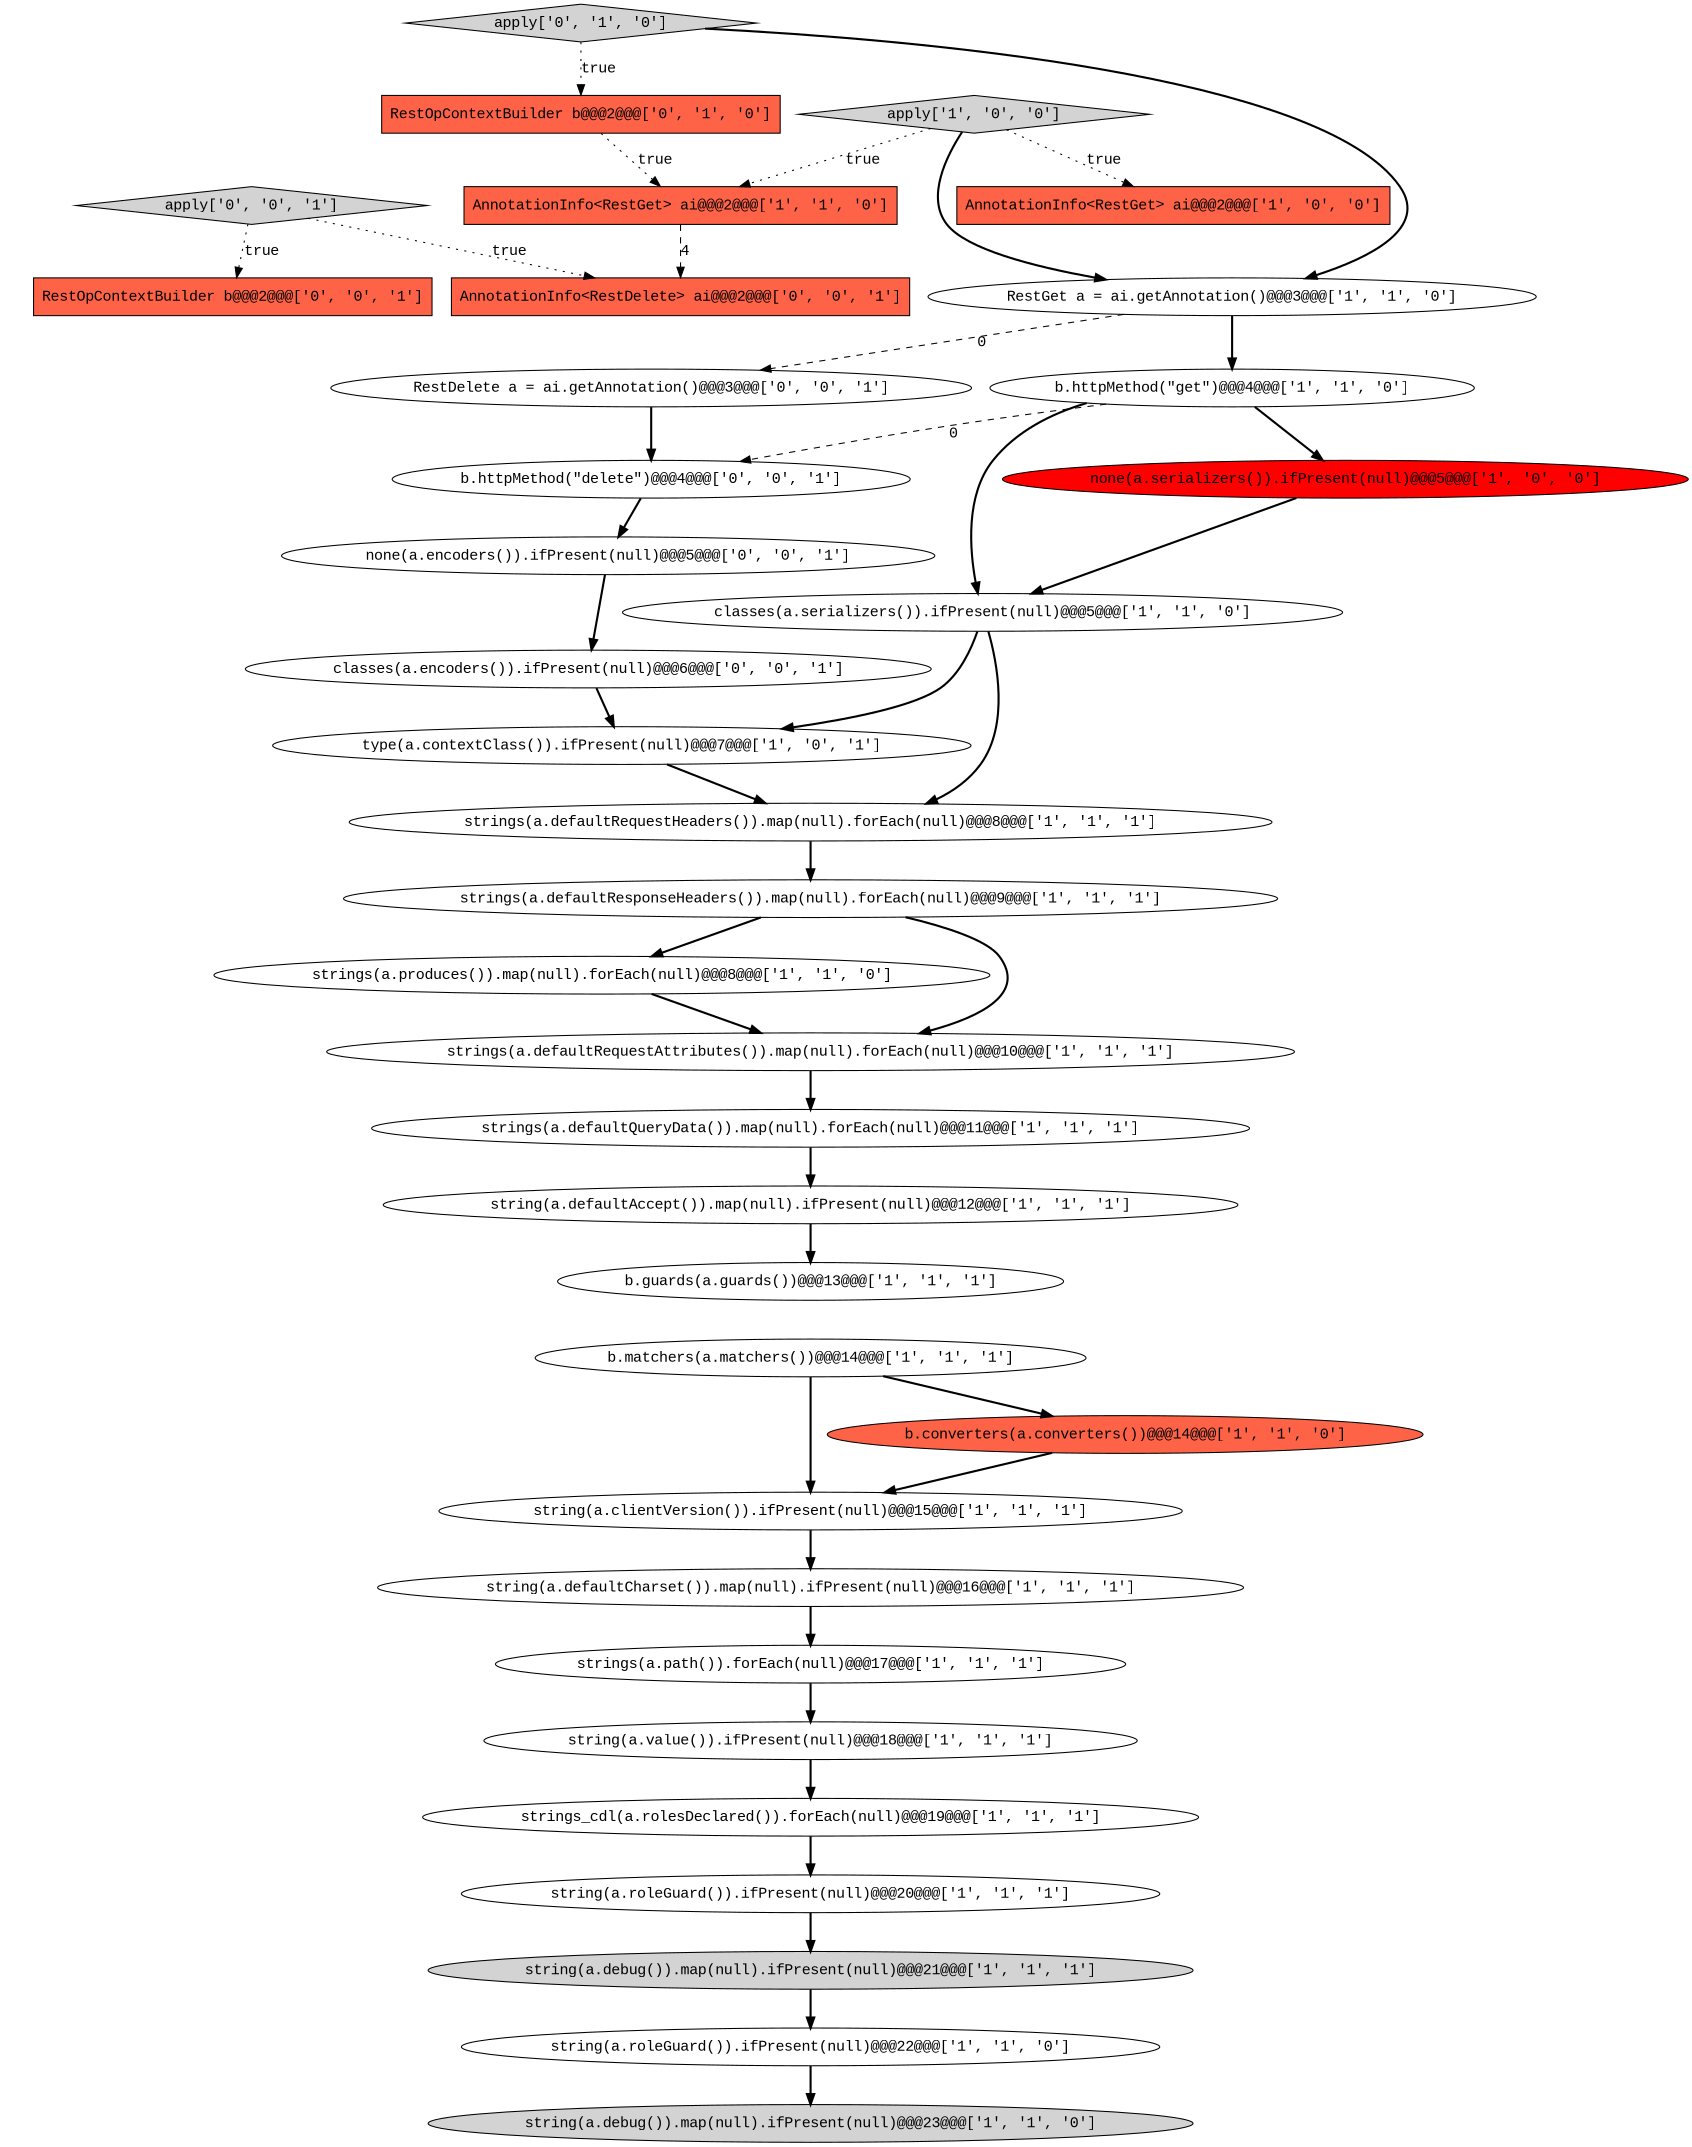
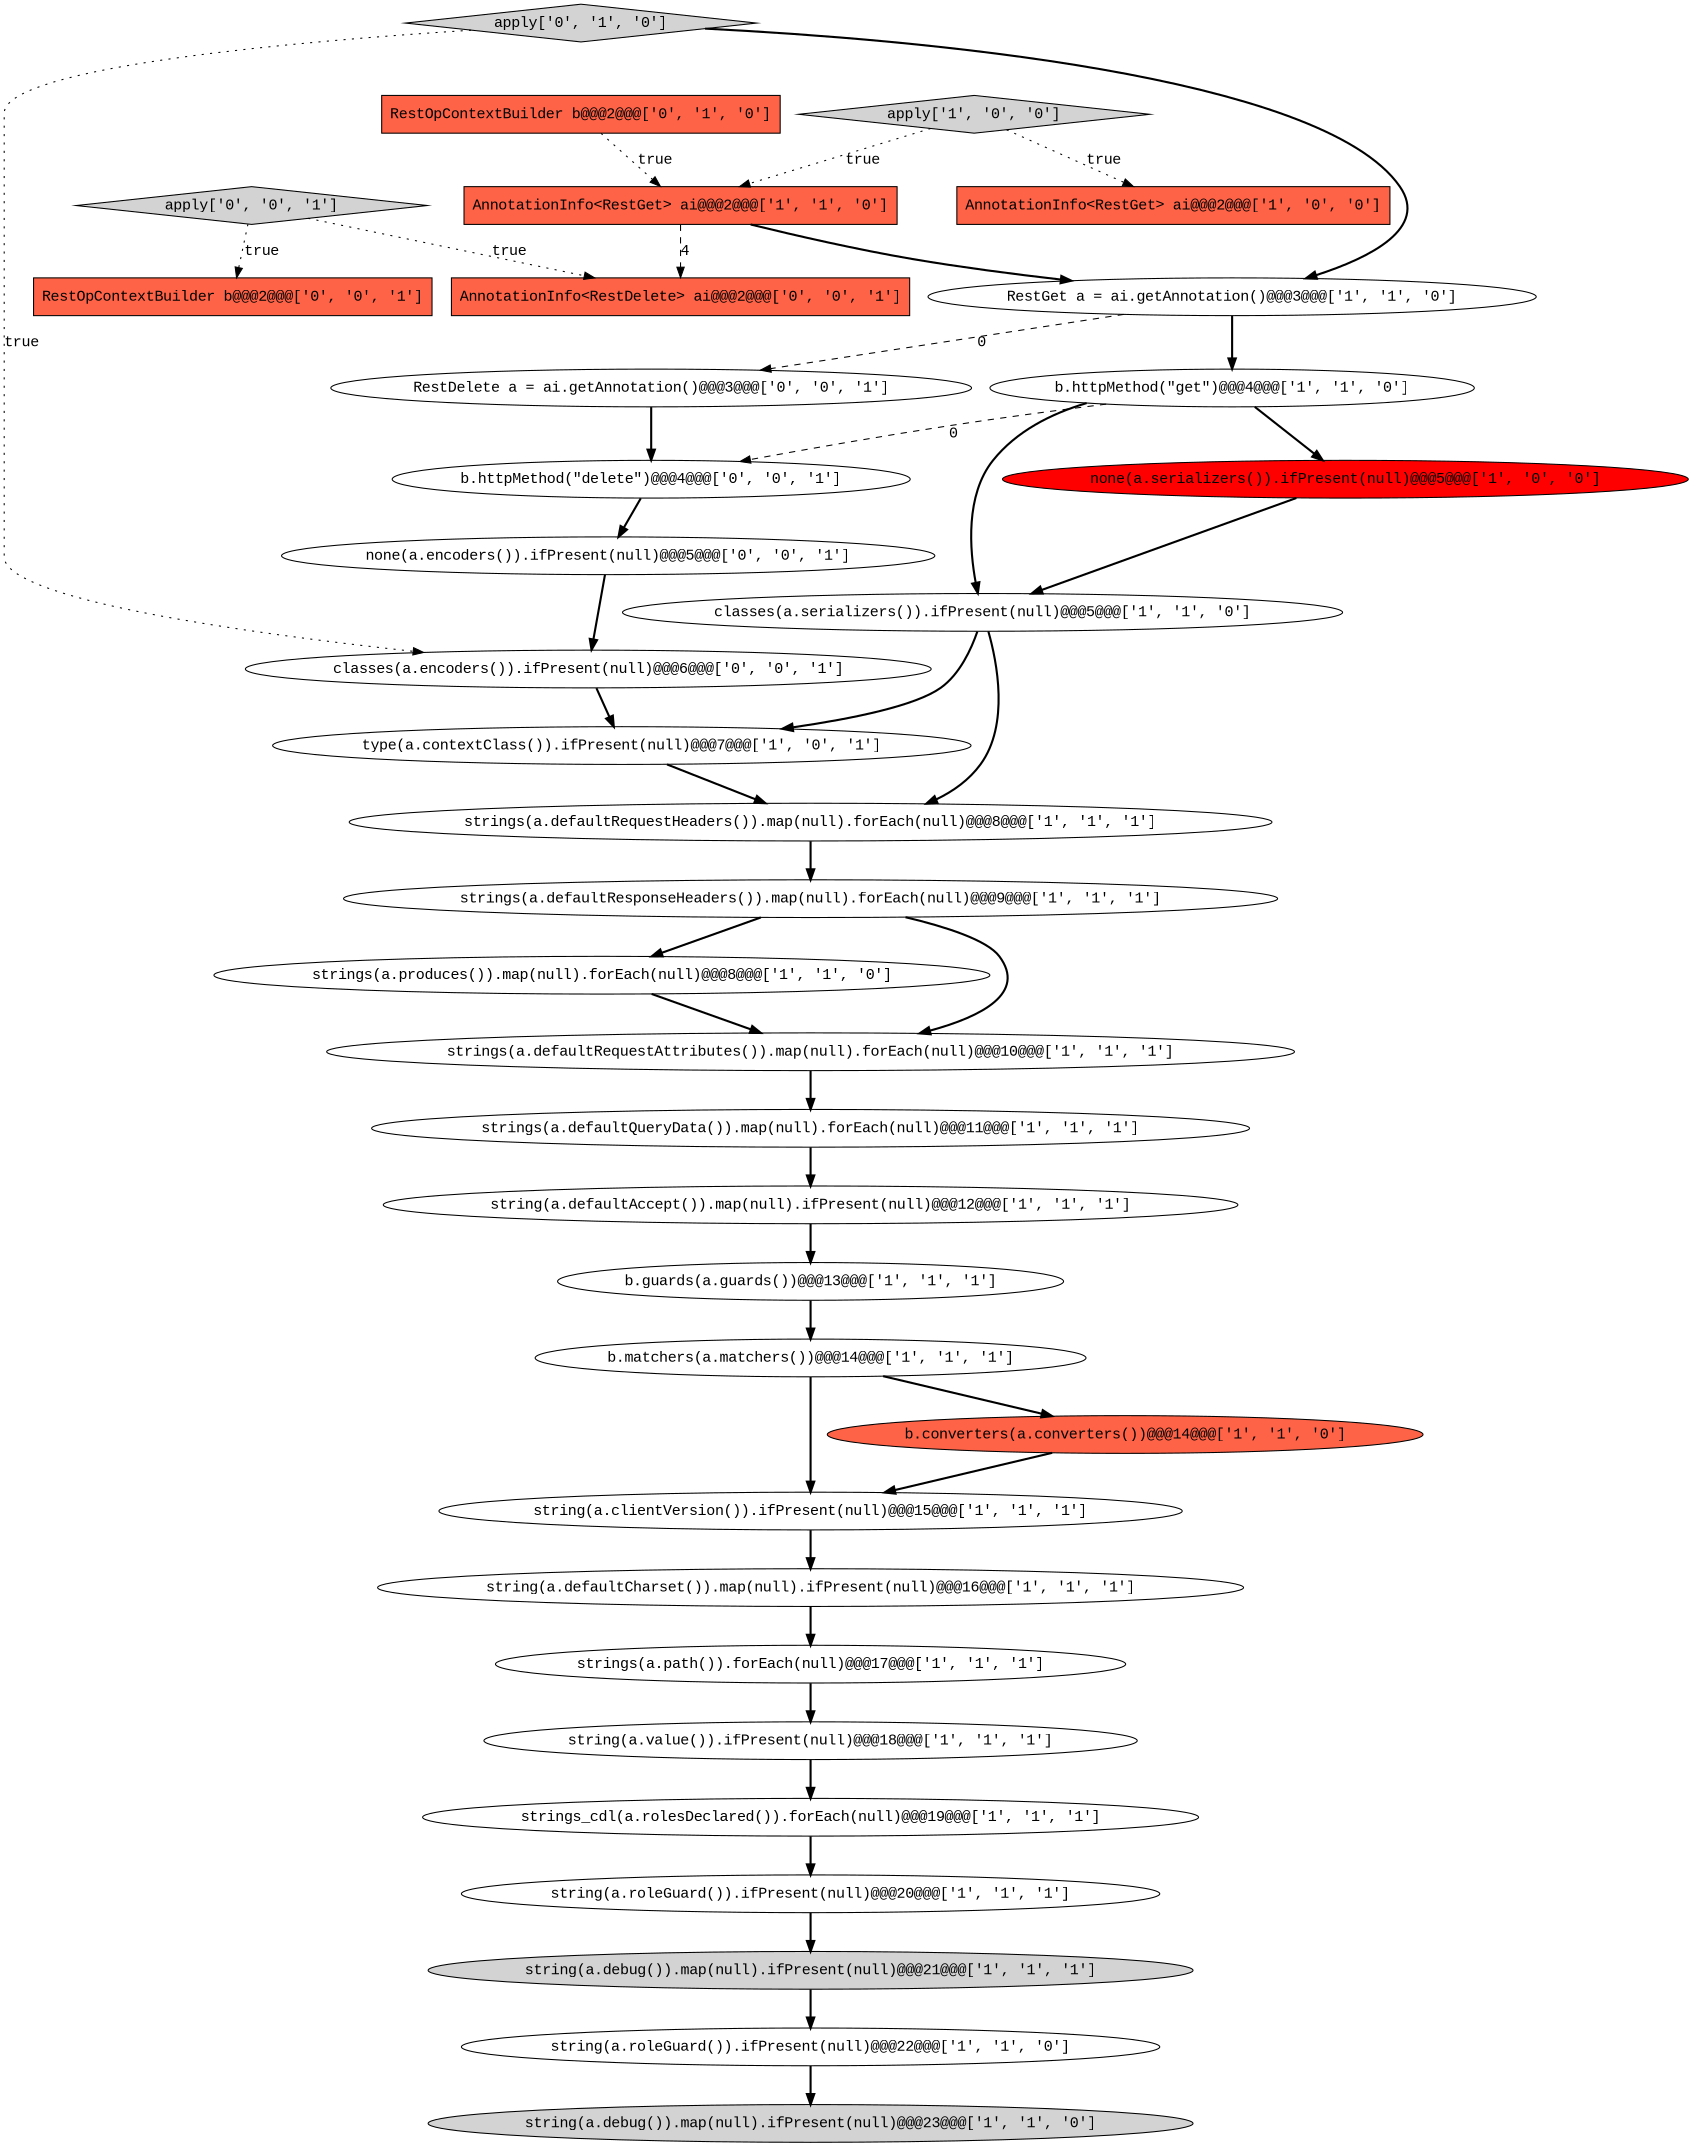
edge "apply['0', '1', '0']" -> "RestOpContextBuilder b@@@2@@@['0', '1', '0']": now "apply['0', '1', '0']" -> "classes(a.encoders()).ifPresent(null)@@@6@@@['0', '0', '1']"
edge "apply['1', '0', '0']" -> "RestGet a = ai.getAnnotation()@@@3@@@['1', '1', '0']": now "AnnotationInfo<RestGet> ai@@@2@@@['1', '1', '0']" -> "RestGet a = ai.getAnnotation()@@@3@@@['1', '1', '0']"
edge "b.guards(a.guards())@@@13@@@['1', '1', '1']" -> "b.matchers(a.matchers())@@@14@@@['1', '1', '1']": added
